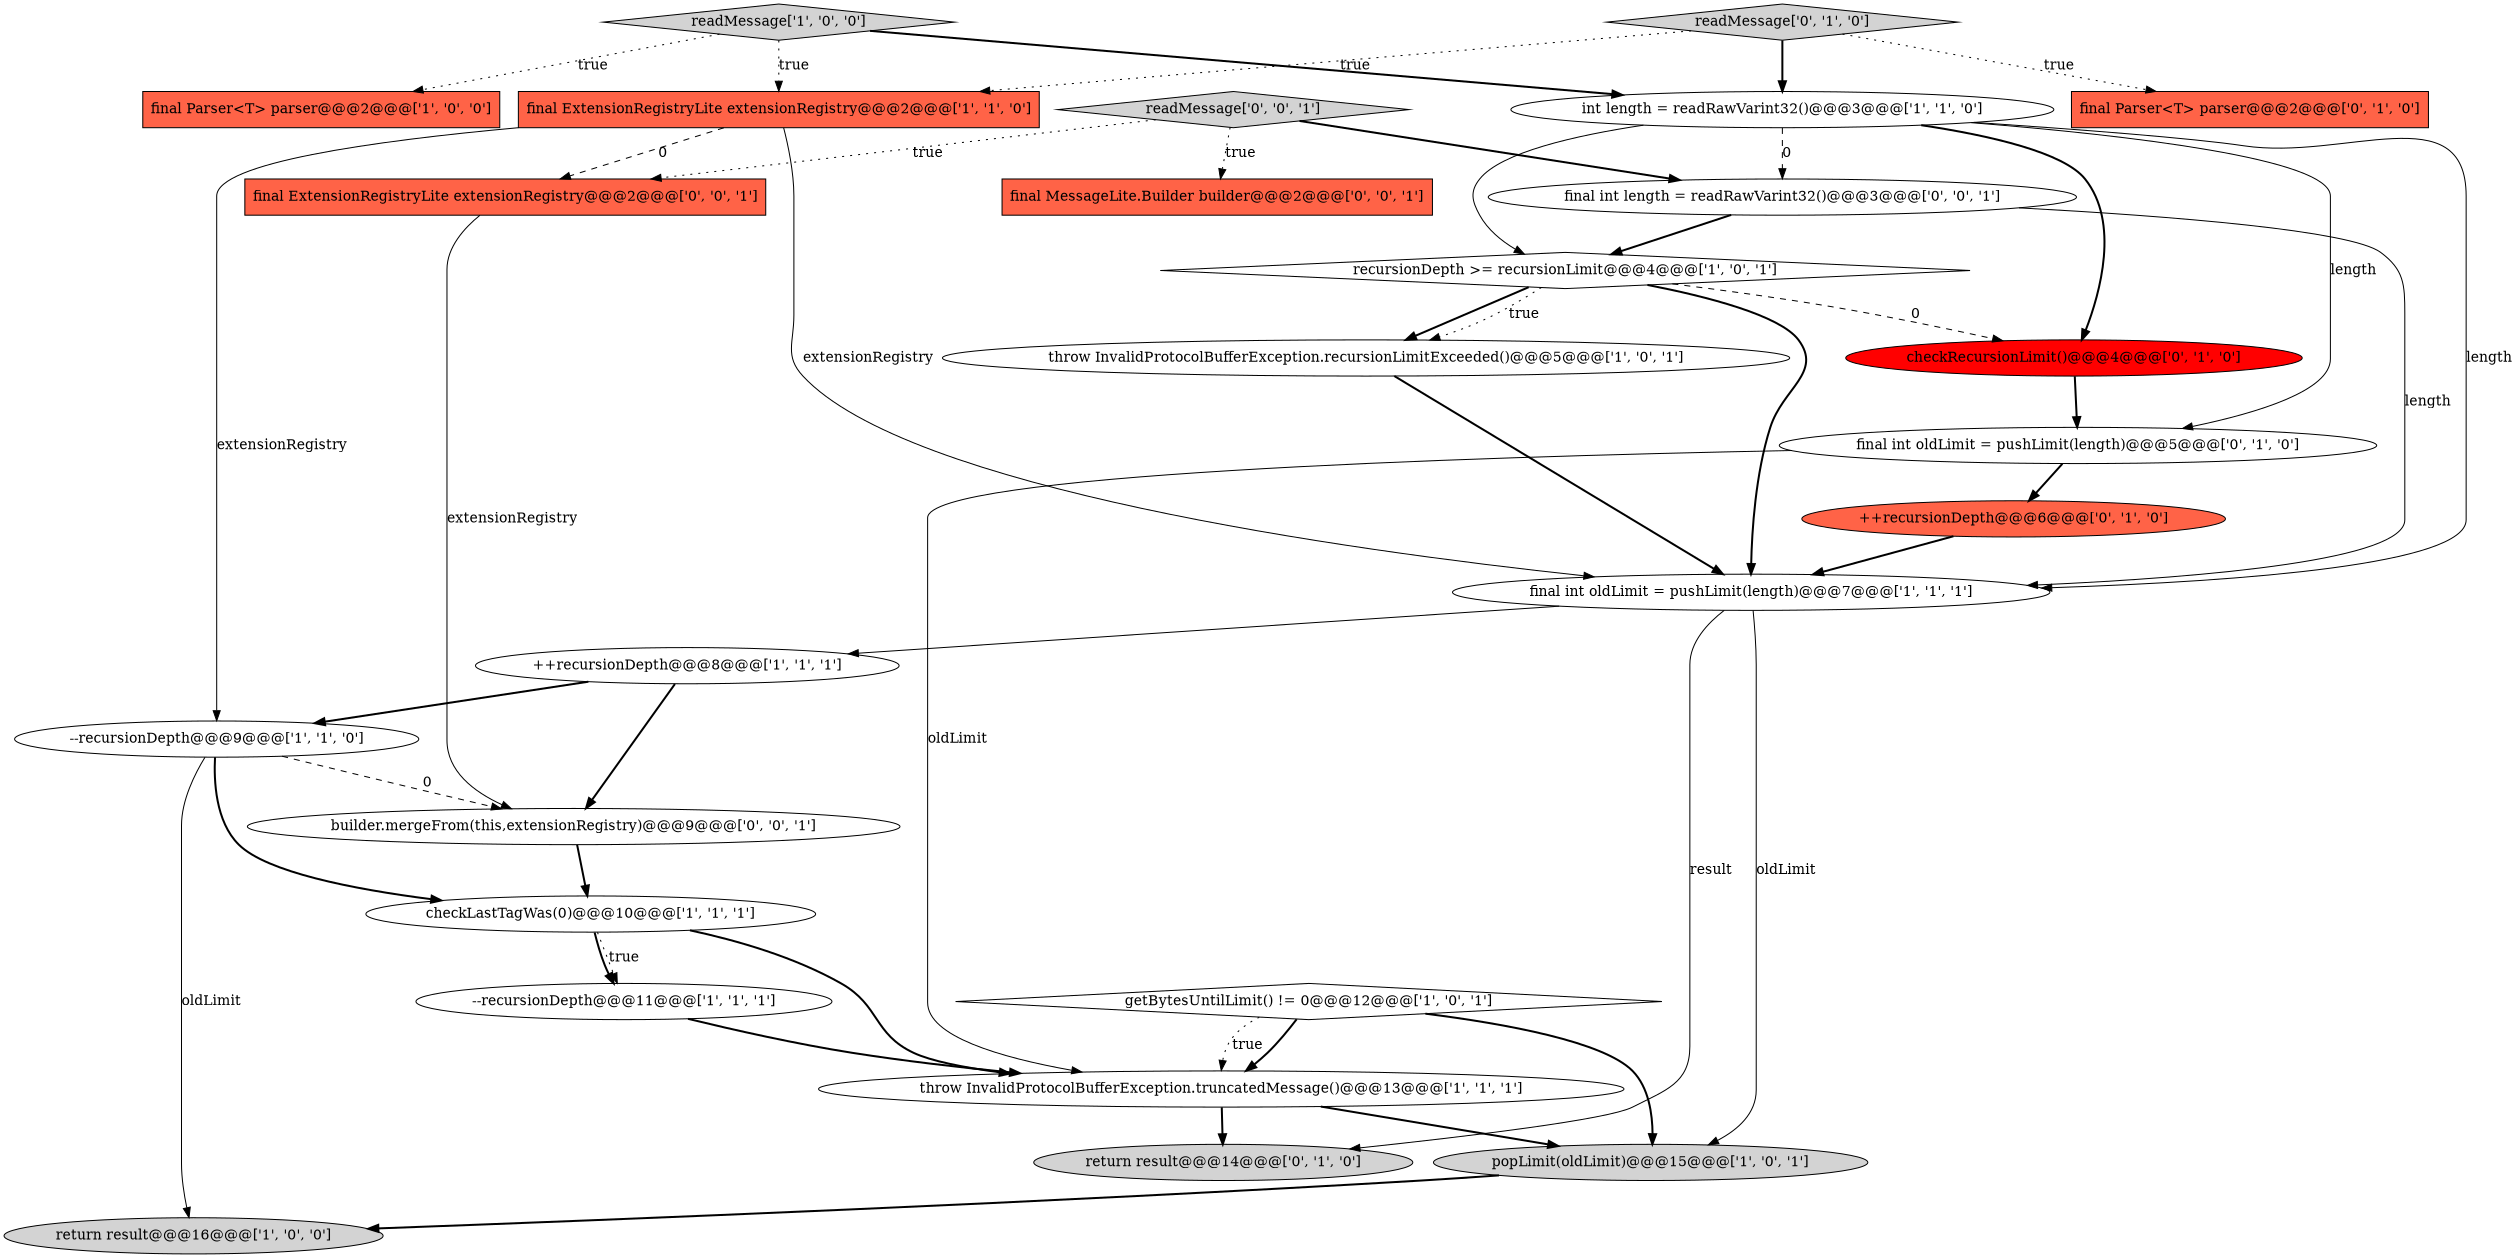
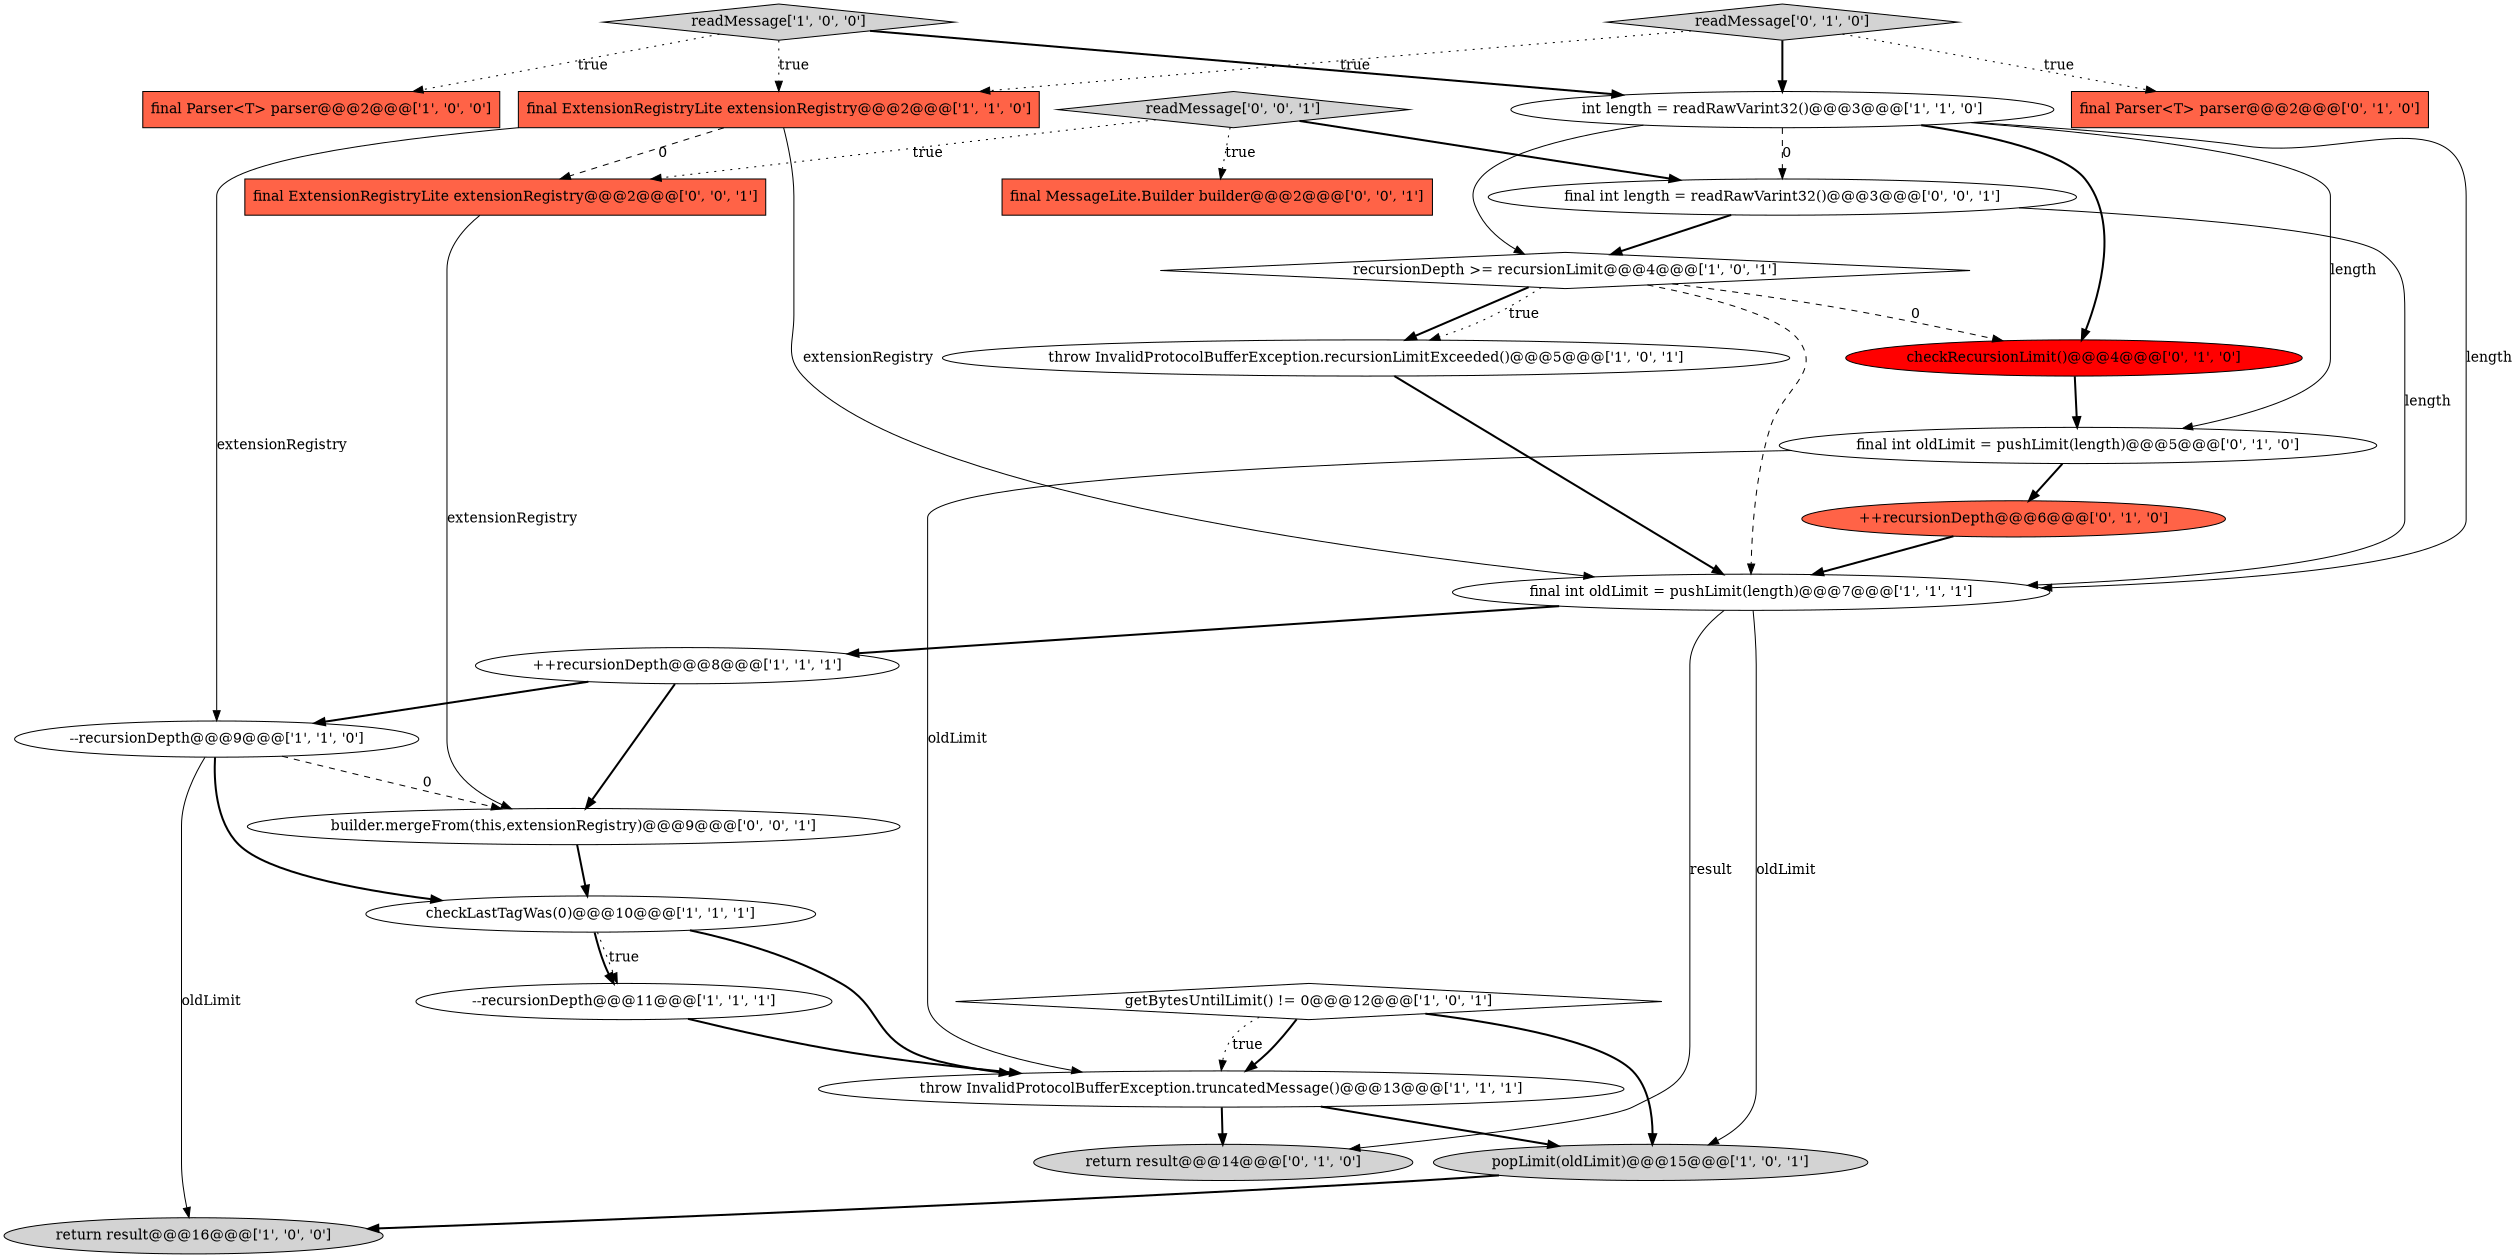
edge "recursionDepth >= recursionLimit@@@4@@@['1', '0', '1']" -> "final int oldLimit = pushLimit(length)@@@7@@@['1', '1', '1']": style bold -> dashed
edge "final int oldLimit = pushLimit(length)@@@7@@@['1', '1', '1']" -> "++recursionDepth@@@8@@@['1', '1', '1']": style solid -> bold
